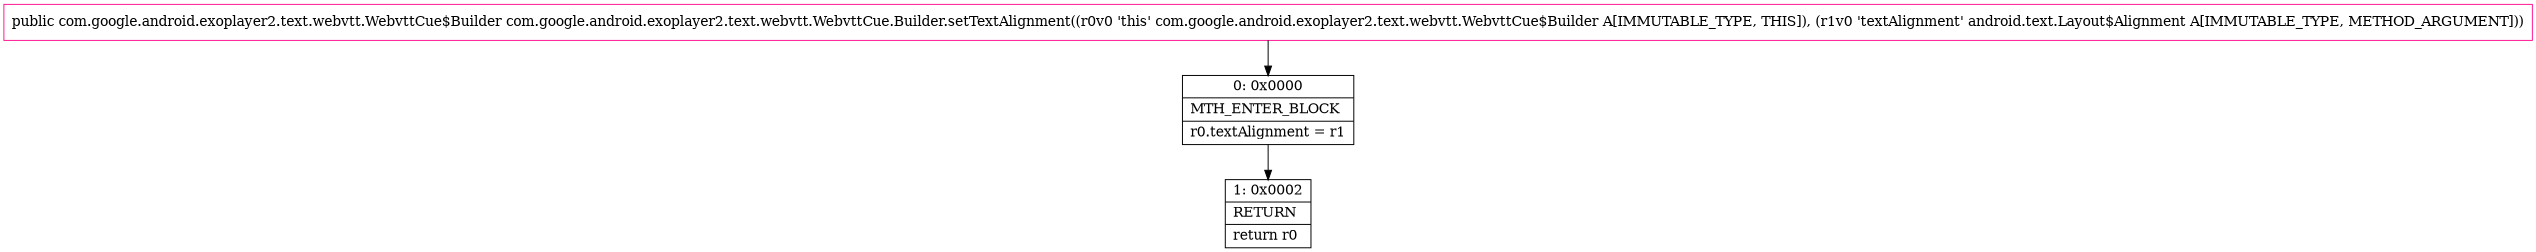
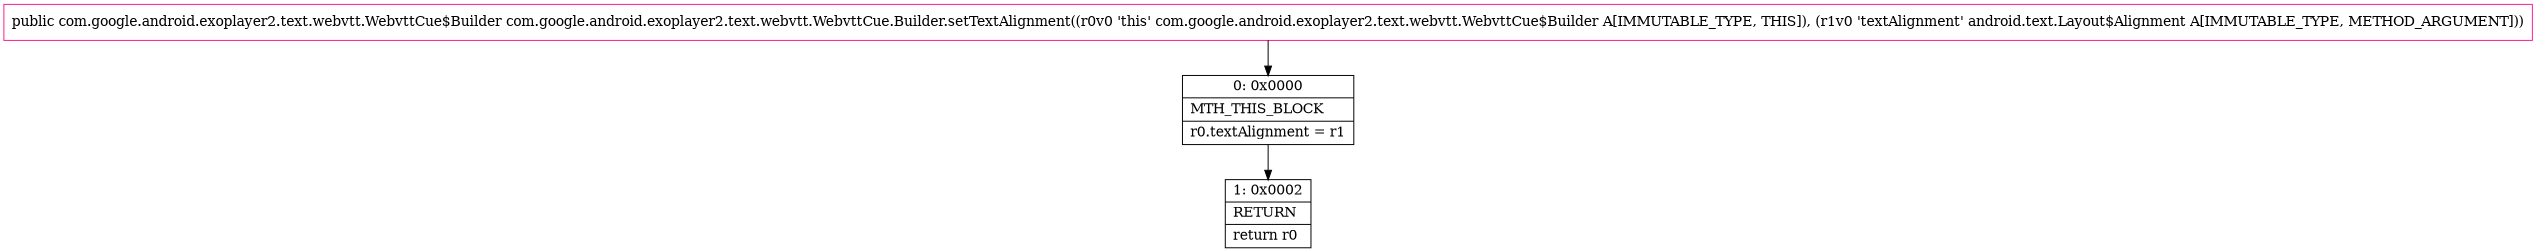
node "0: 0x0000": text "MTH_ENTER_BLOCK" -> "MTH_THIS_BLOCK"
